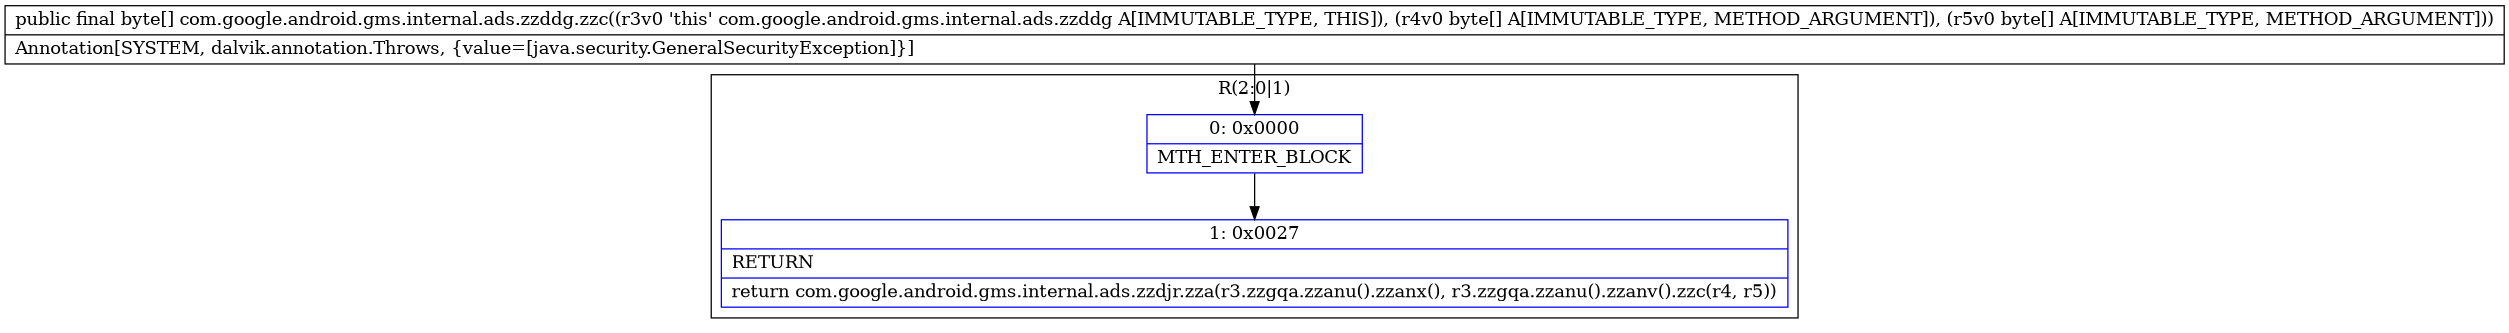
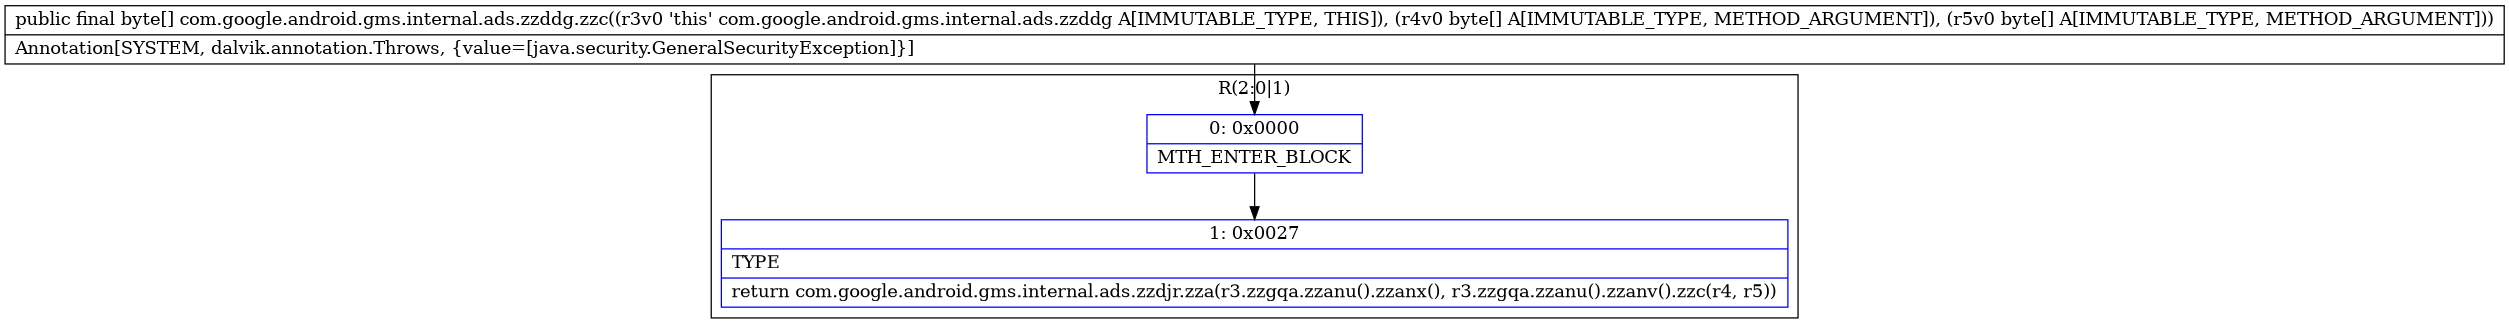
node "1: 0x0027": text "RETURN" -> "TYPE"
